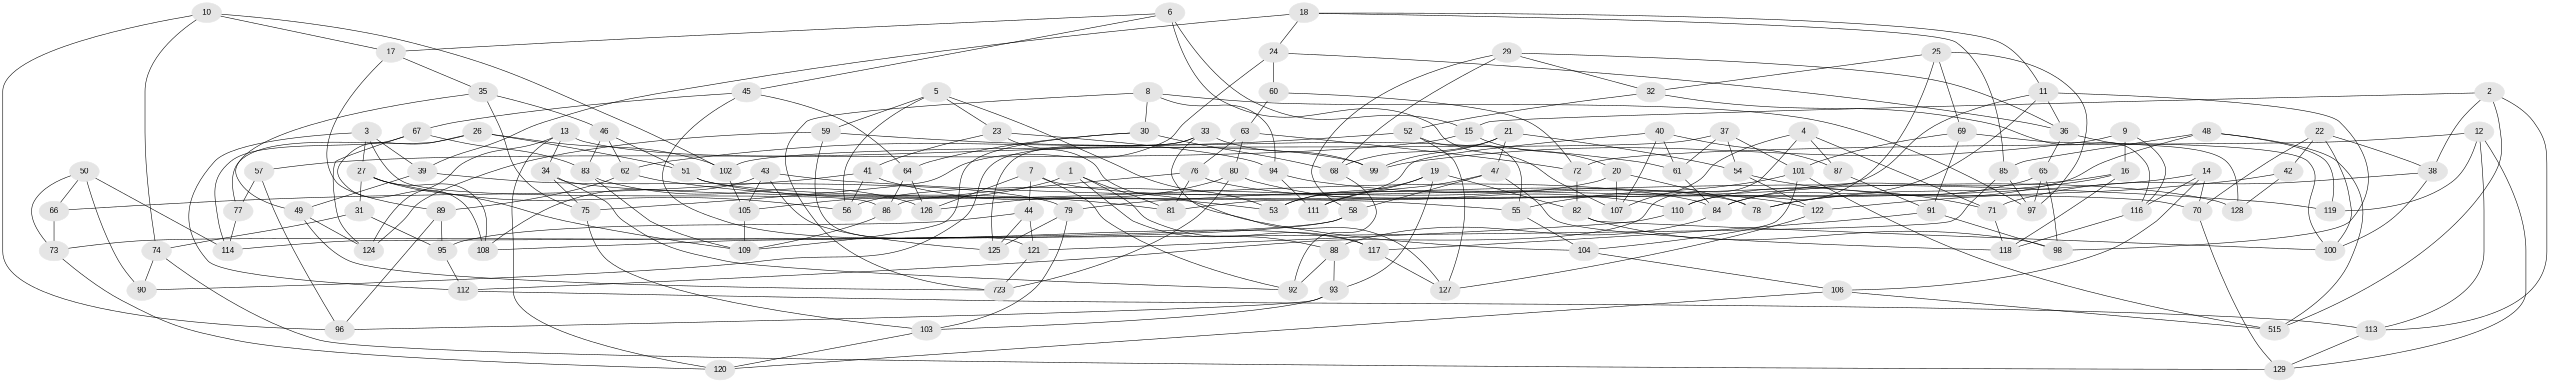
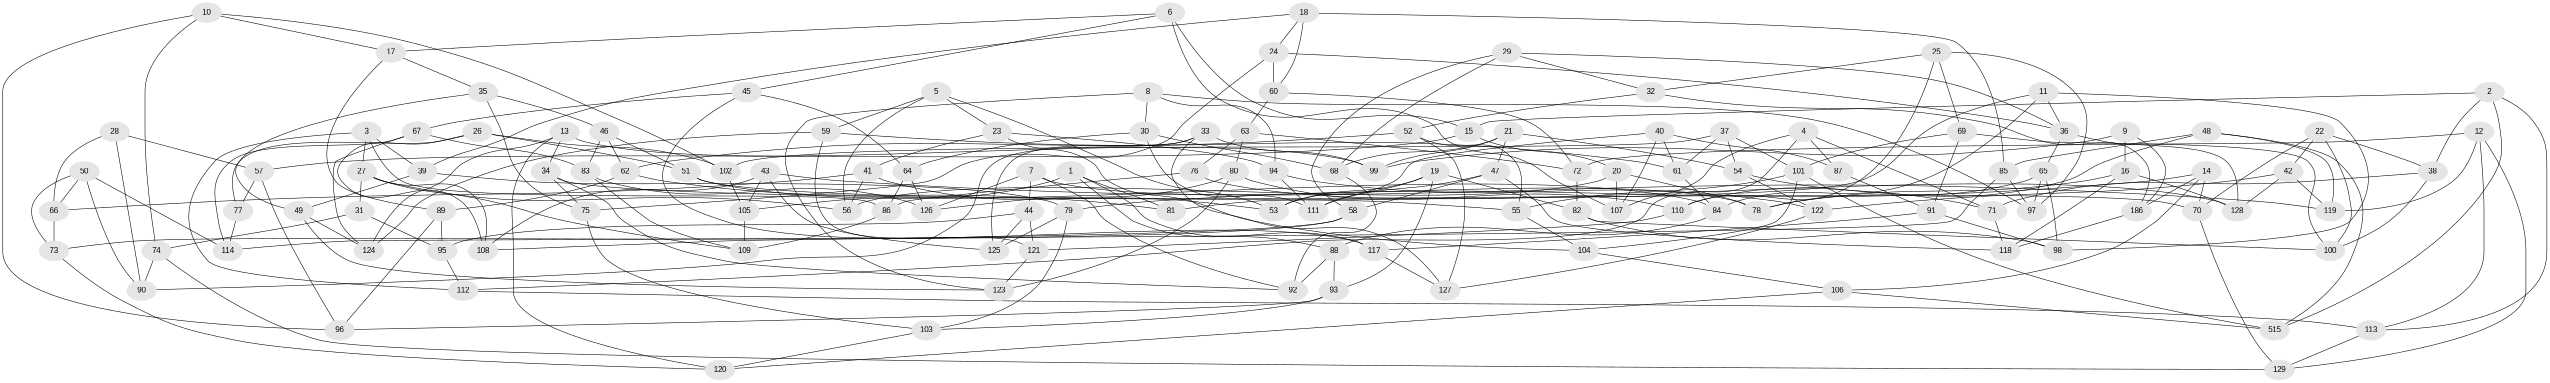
edge "18" -- "11": now "18" -- "60"
node "28": added
edge "16" -- "84": now "16" -- "128"
edge "76" -- "81": removed
edge "42" -- "119": added
node "116": label "116" -> "186"
edge "30" -- "109": now "30" -- "111"
node "723": label "723" -> "123"
